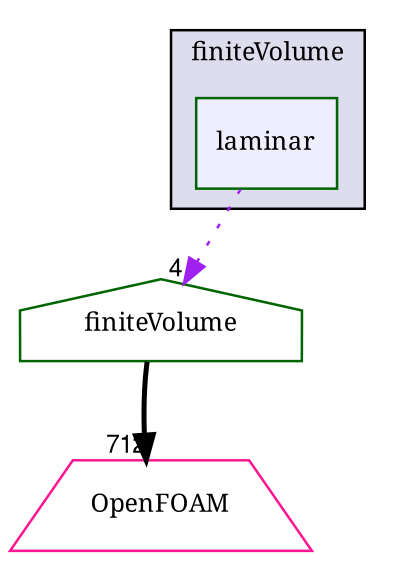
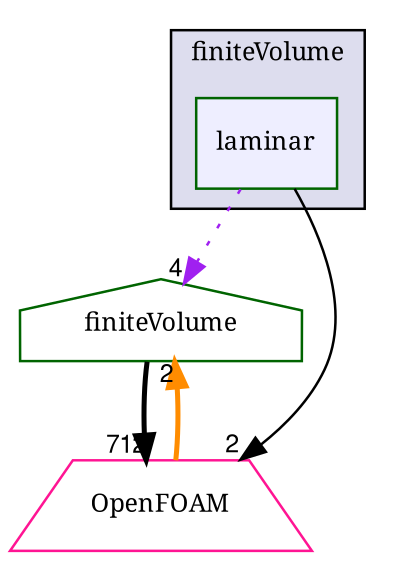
edge "laminar" -> "OpenFOAM": added
edge "OpenFOAM" -> "finiteVolume": added
